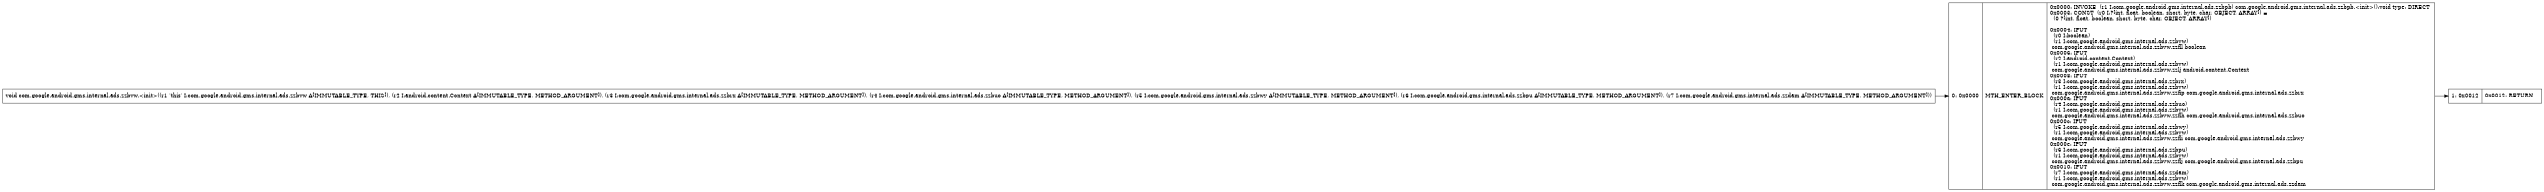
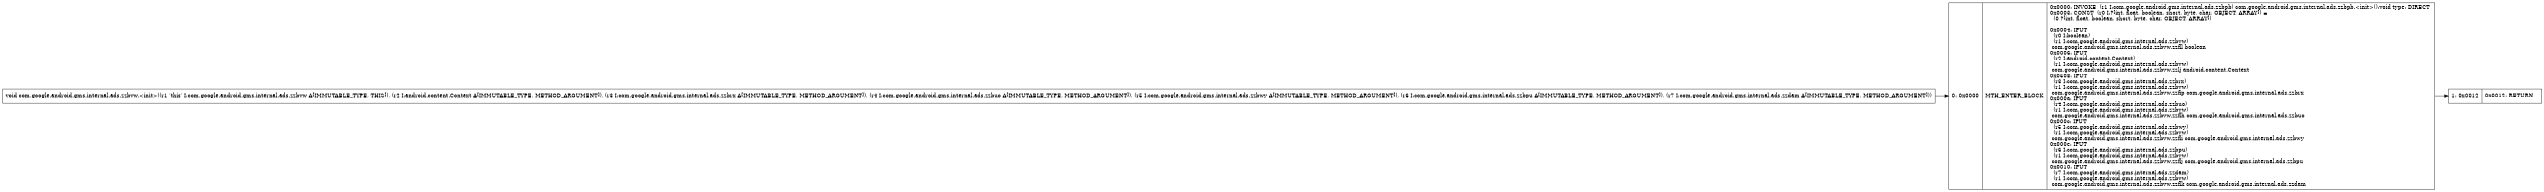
node "0: 0x0000": text "0x0008: IPUT" -> "0x0508: IPUT"
